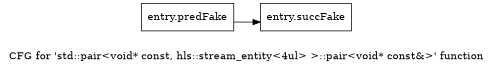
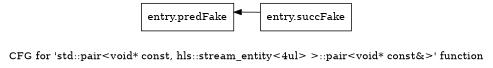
edge "entry.predFake" -> "entry.succFake": reversed
